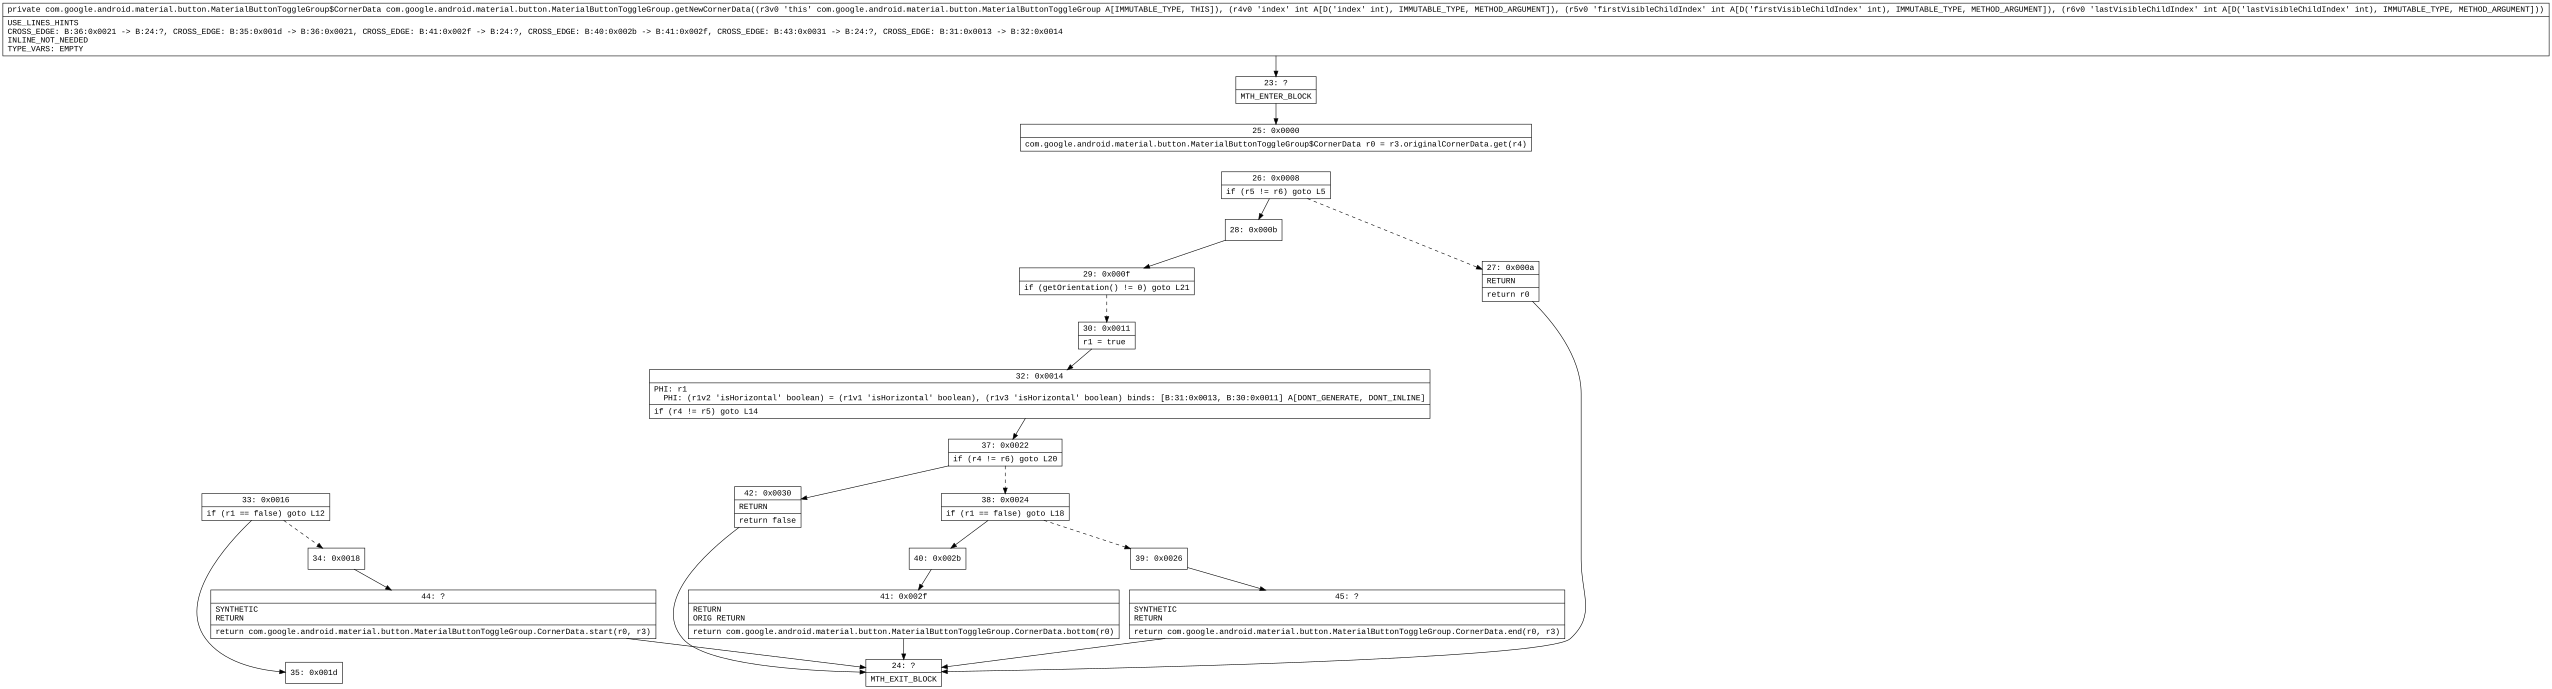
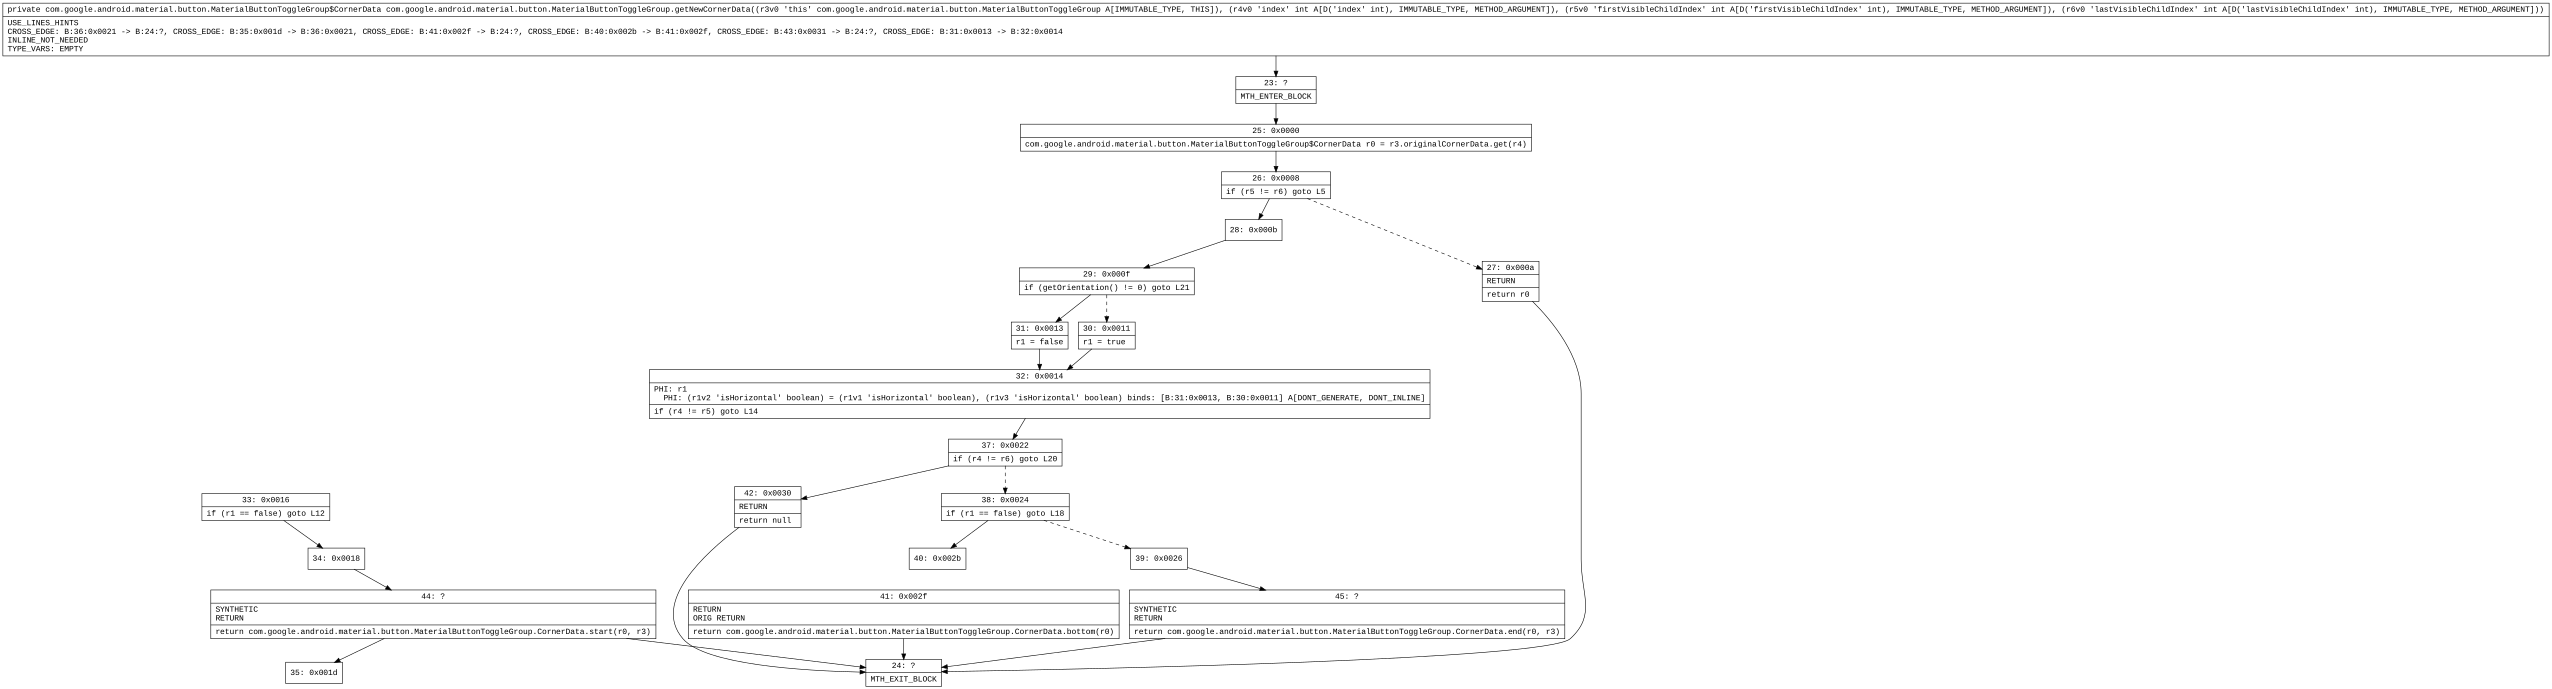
edge "25: 0x0000" -> "26: 0x0008": added
node "31: 0x0013": added
node "42: 0x0030": text "return false" -> "return null"
edge "33: 0x0016" -> "34: 0x0018": style dashed -> solid
edge "40: 0x002b" -> "41: 0x002f": removed
edge "33: 0x0016" -> "35: 0x001d": now "44: ?" -> "35: 0x001d"
